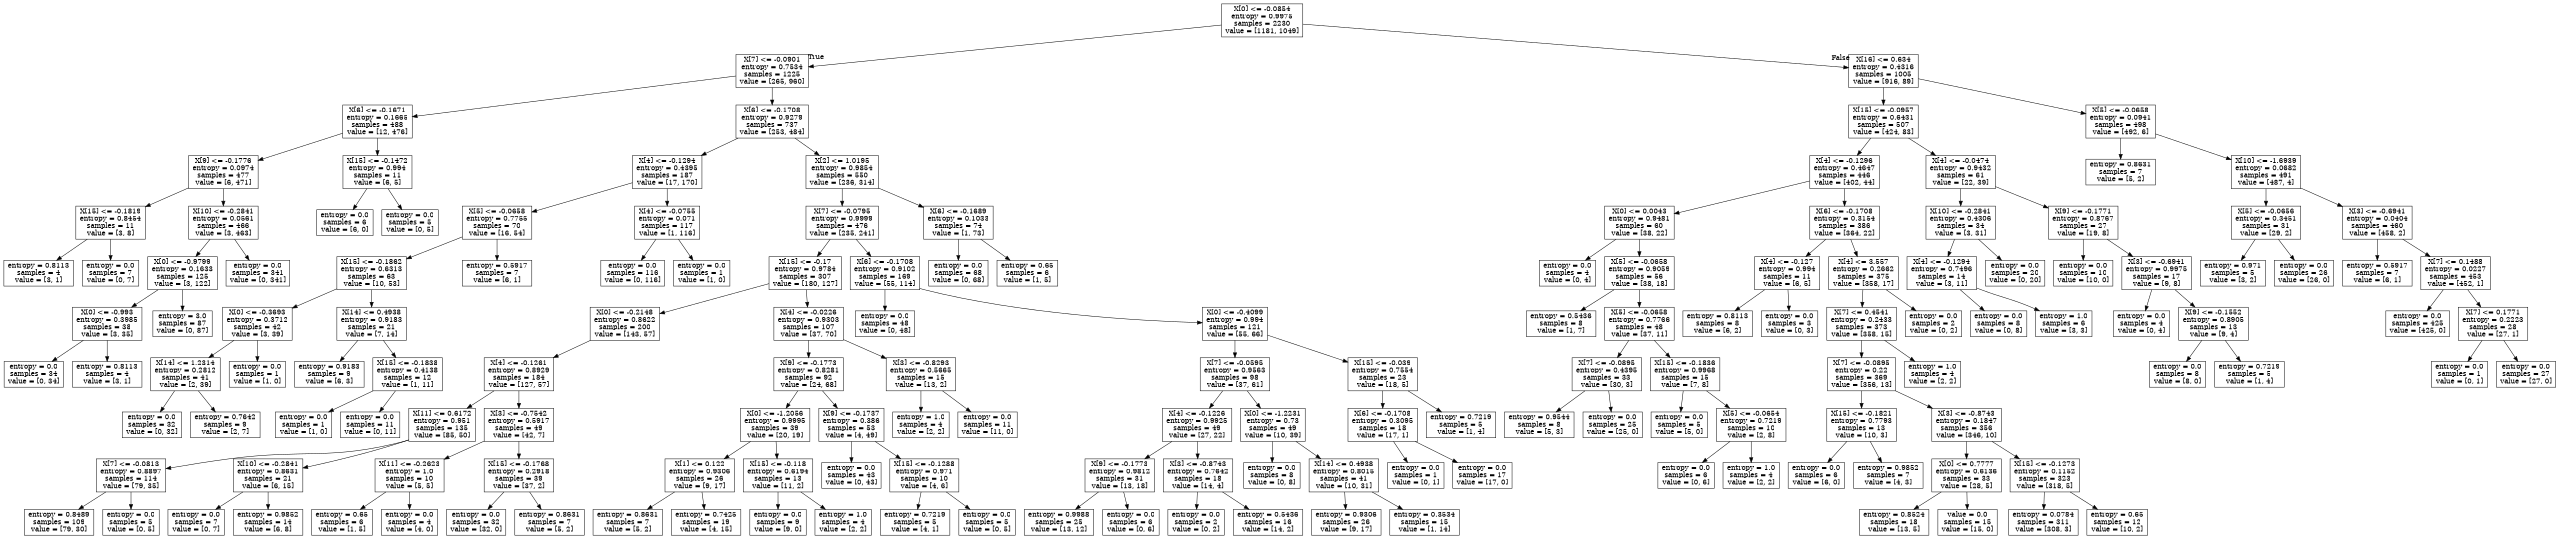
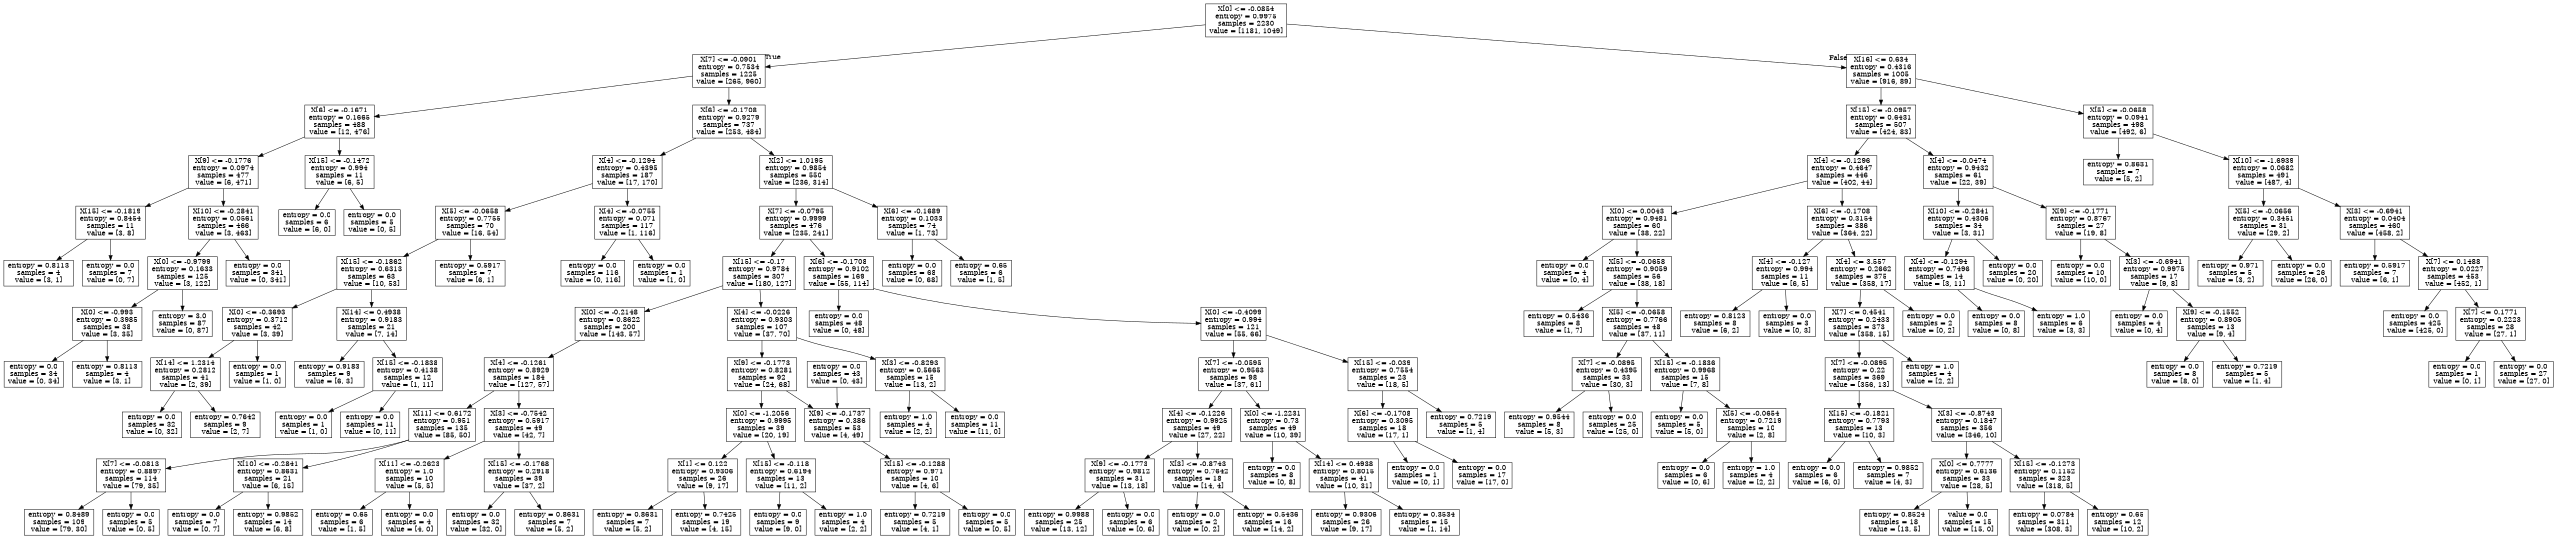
node "entropy = 0.8113 samples = 8 value = [6, 2]": label "entropy = 0.8113 samples = 8 value = [6, 2]" -> "entropy = 0.8123 samples = 8 value = [6, 2]"
edge "X[9] <= -0.1737 entropy = 0.386 samples = 53 value = [4, 49]" -> "entropy = 0.0 samples = 43 value = [0, 43]": reversed
